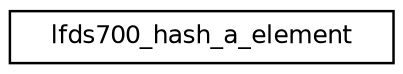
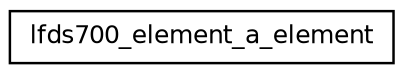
node "lfds700_hash_a_element": label "lfds700_hash_a_element" -> "lfds700_element_a_element"
